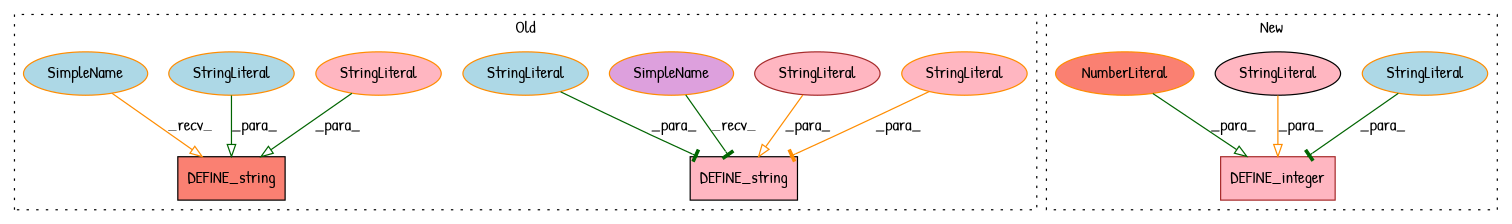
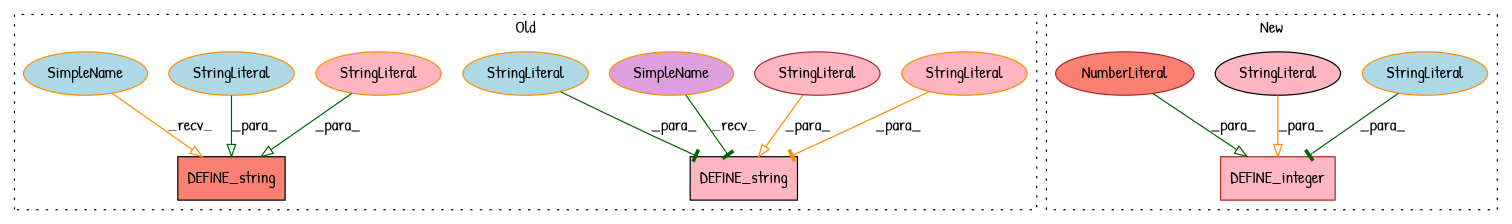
node "NumberLiteral": color darkorange -> brown
